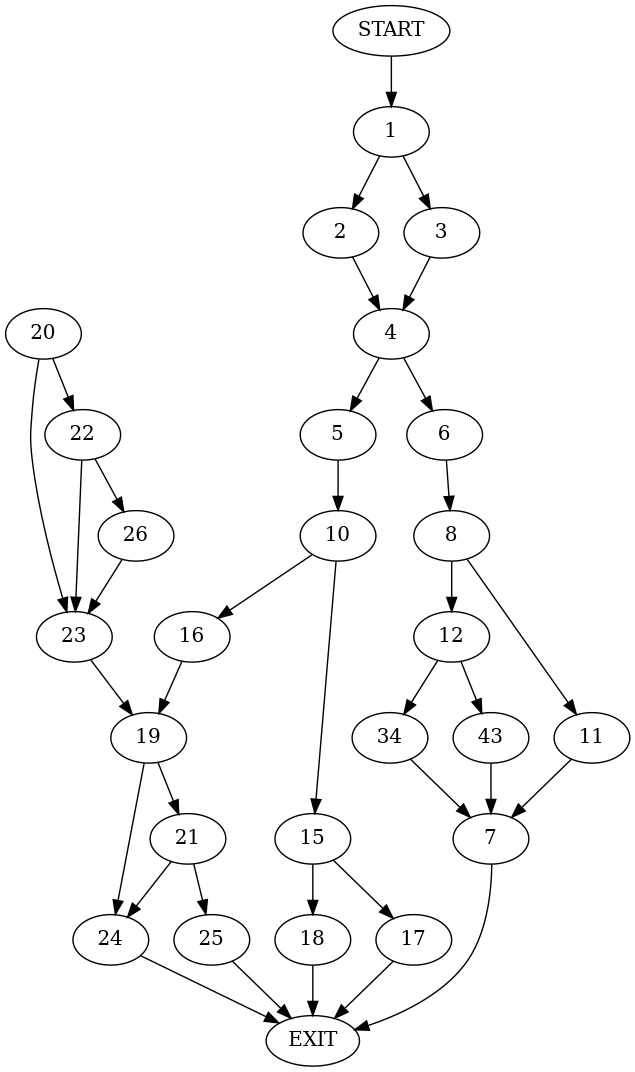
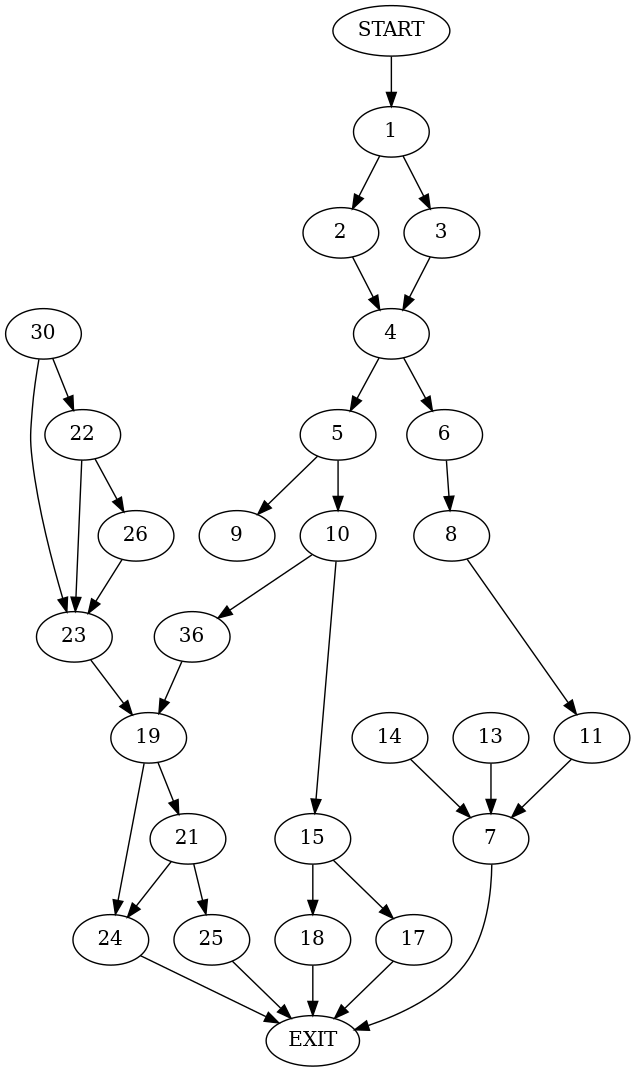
node "20": label "20" -> "30"
node "9": added
node "16": label "16" -> "36"
node "12": removed
node "34": label "34" -> "14"
node "43": label "43" -> "13"
